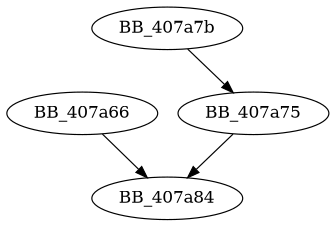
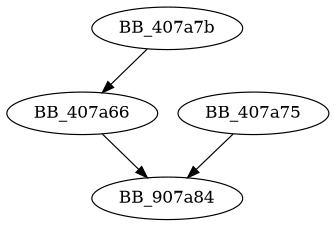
edge "BB_407a7b" -> "BB_407a75": now "BB_407a7b" -> "BB_407a66"
node "BB_407a84": label "BB_407a84" -> "BB_907a84"
